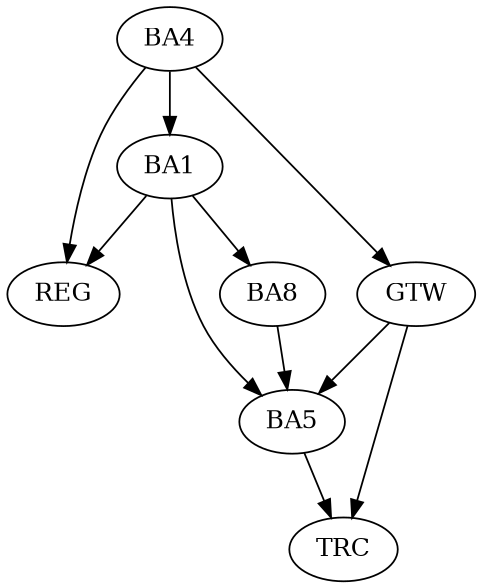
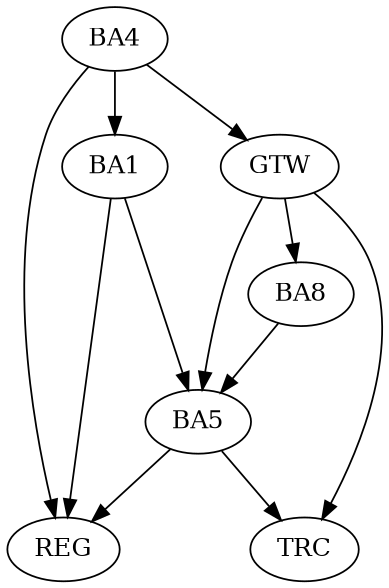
edge "BA1" -> "BA8": now "GTW" -> "BA8"
edge "BA5" -> "REG": added
